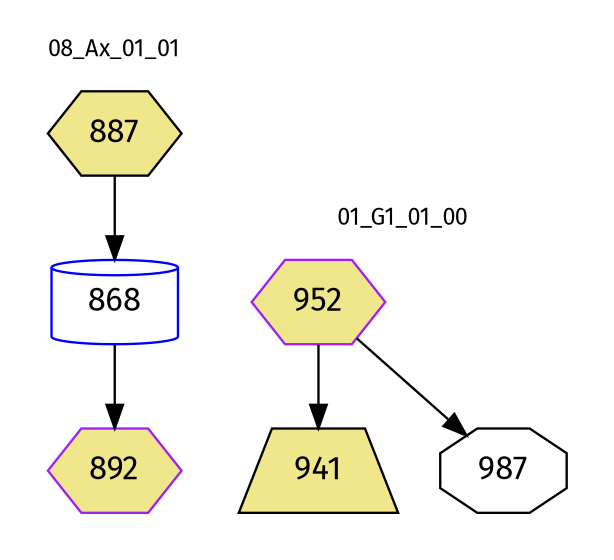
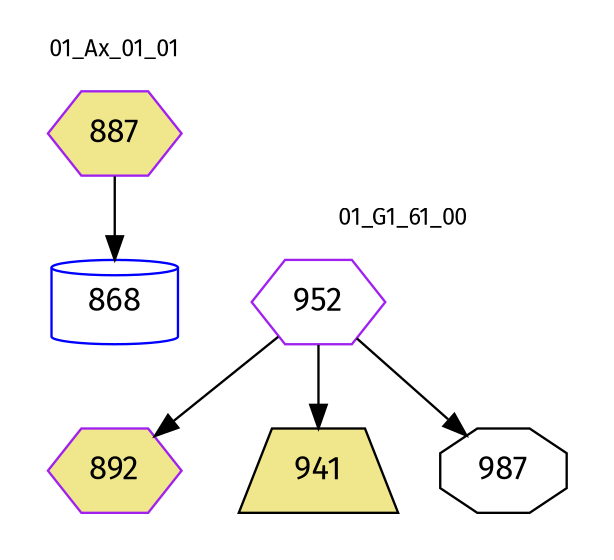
cluster "08_Ax_01_01": label "08_Ax_01_01" -> "01_Ax_01_01"
node "887": color black -> purple
cluster "01_G1_01_00": label "01_G1_01_00" -> "01_G1_61_00"
node "952": fillcolor khaki -> white
edge "868" -> "892": now "952" -> "892"
